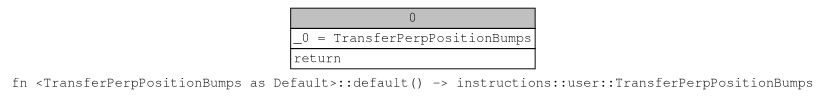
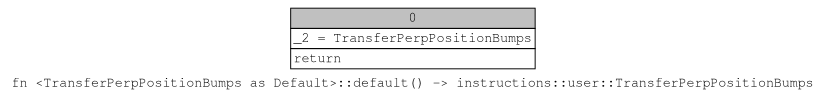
node "0": text "_0 = TransferPerpPositionBumps" -> "_2 = TransferPerpPositionBumps"
